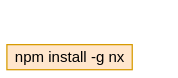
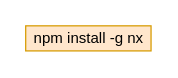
node "npm install -g nx": moved (69, 57) -> (88, 38)
